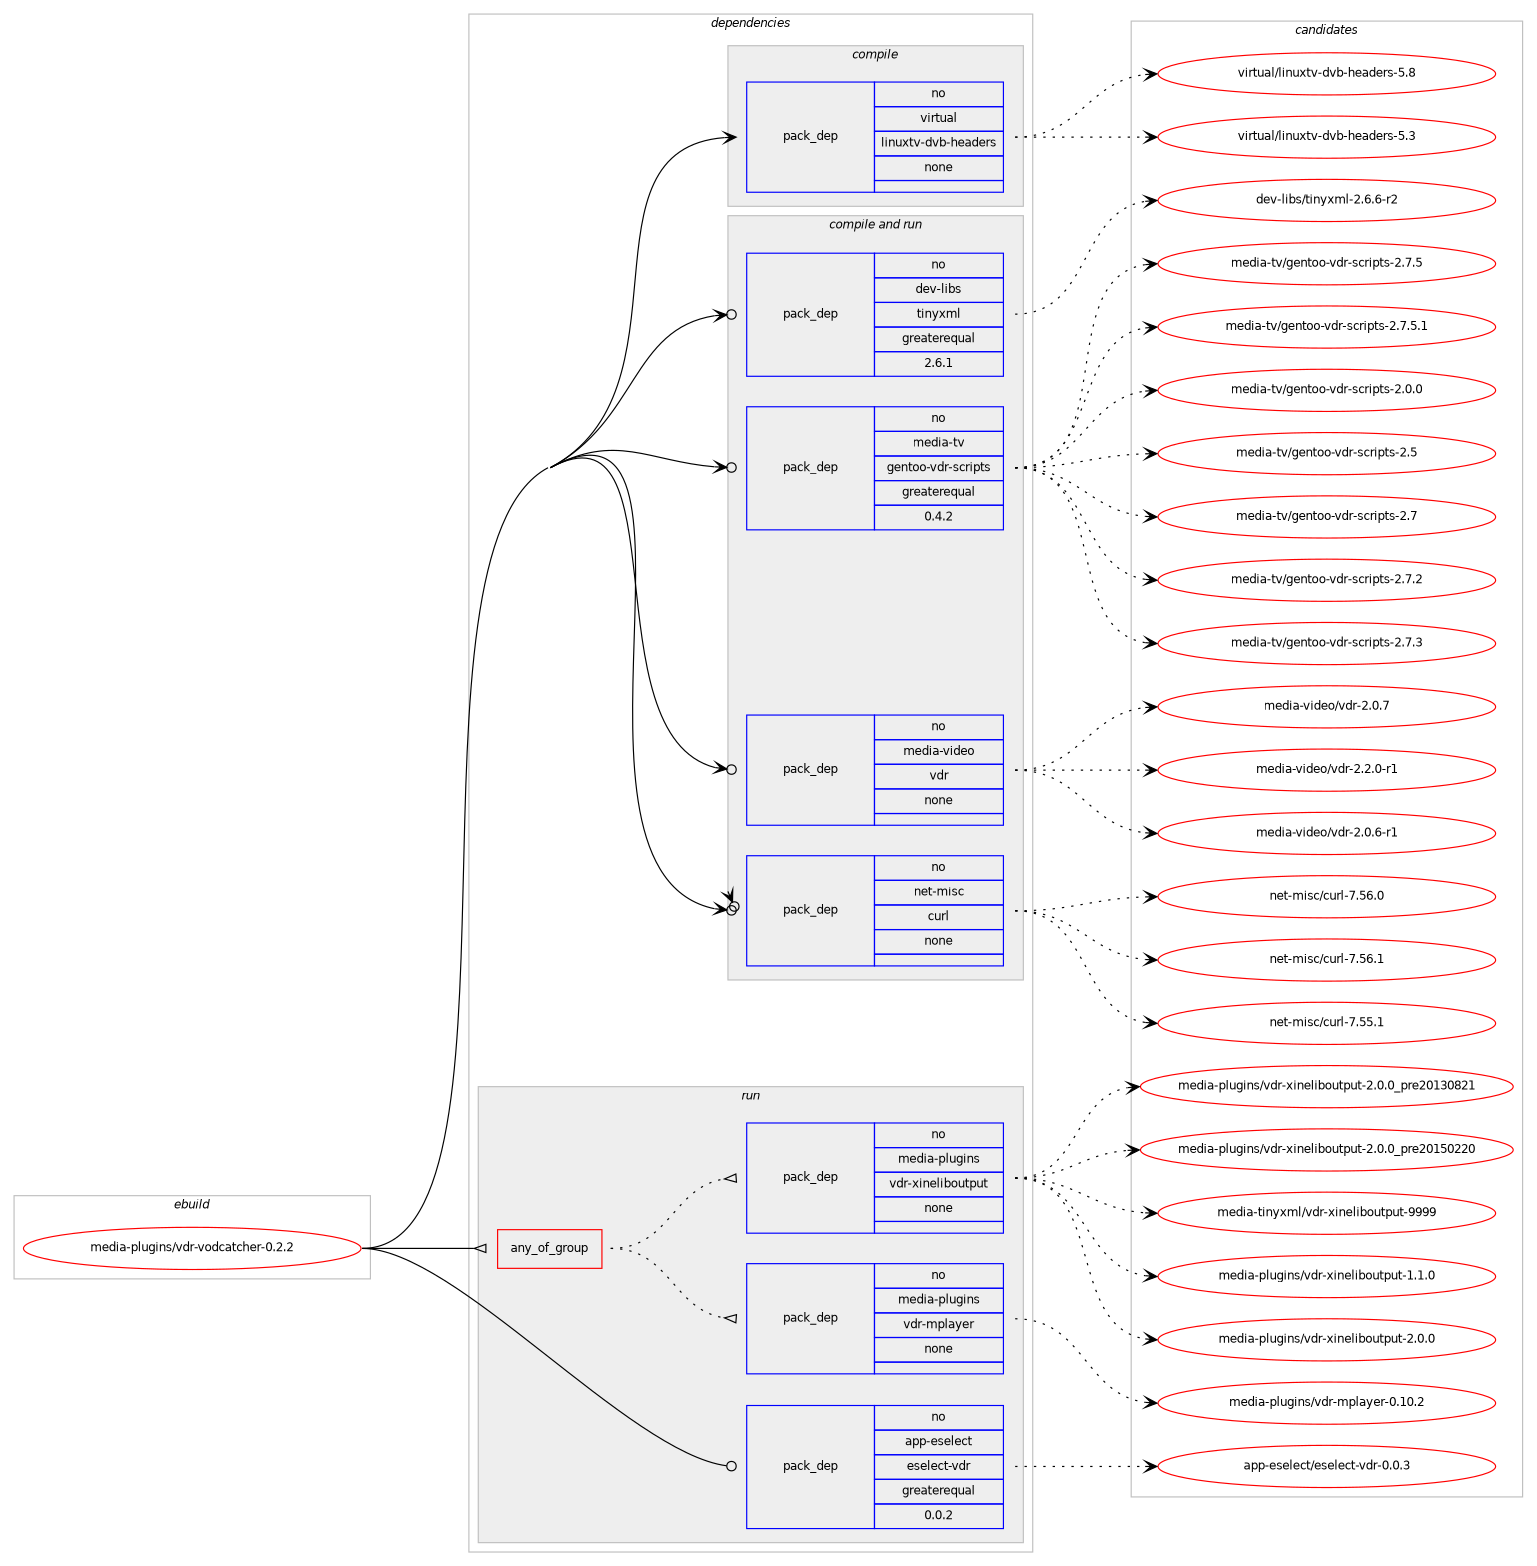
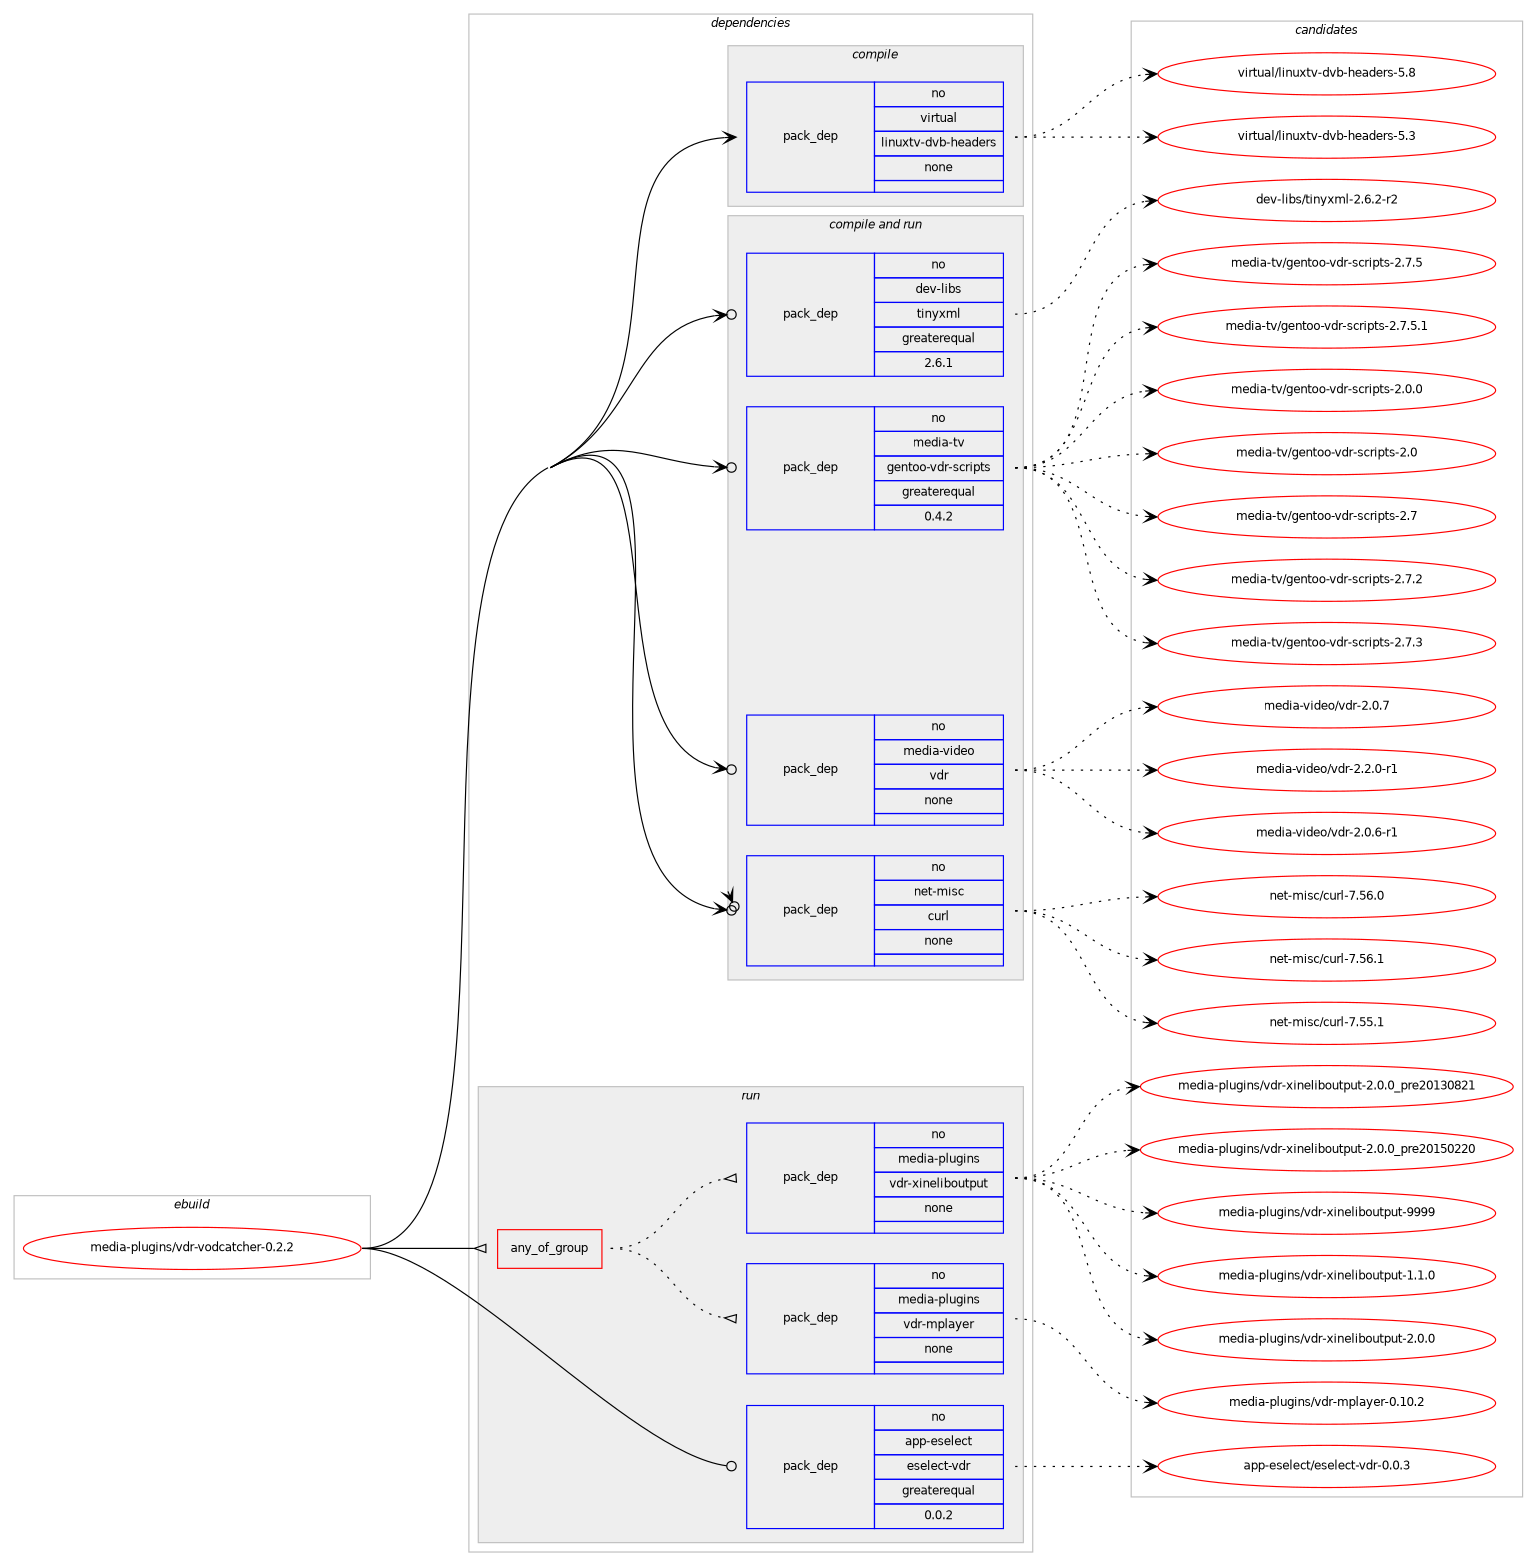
node "dev-libs/tinyxml-2.6.6-r2": label "dev-libs/tinyxml-2.6.6-r2" -> "dev-libs/tinyxml-2.6.2-r2"
node "media-tv/gentoo-vdr-scripts-2.5": label "media-tv/gentoo-vdr-scripts-2.5" -> "media-tv/gentoo-vdr-scripts-2.0"
node "media-tinyxml/vdr-xineliboutput-9999": label "media-tinyxml/vdr-xineliboutput-9999" -> "media-plugins/vdr-xineliboutput-9999"
